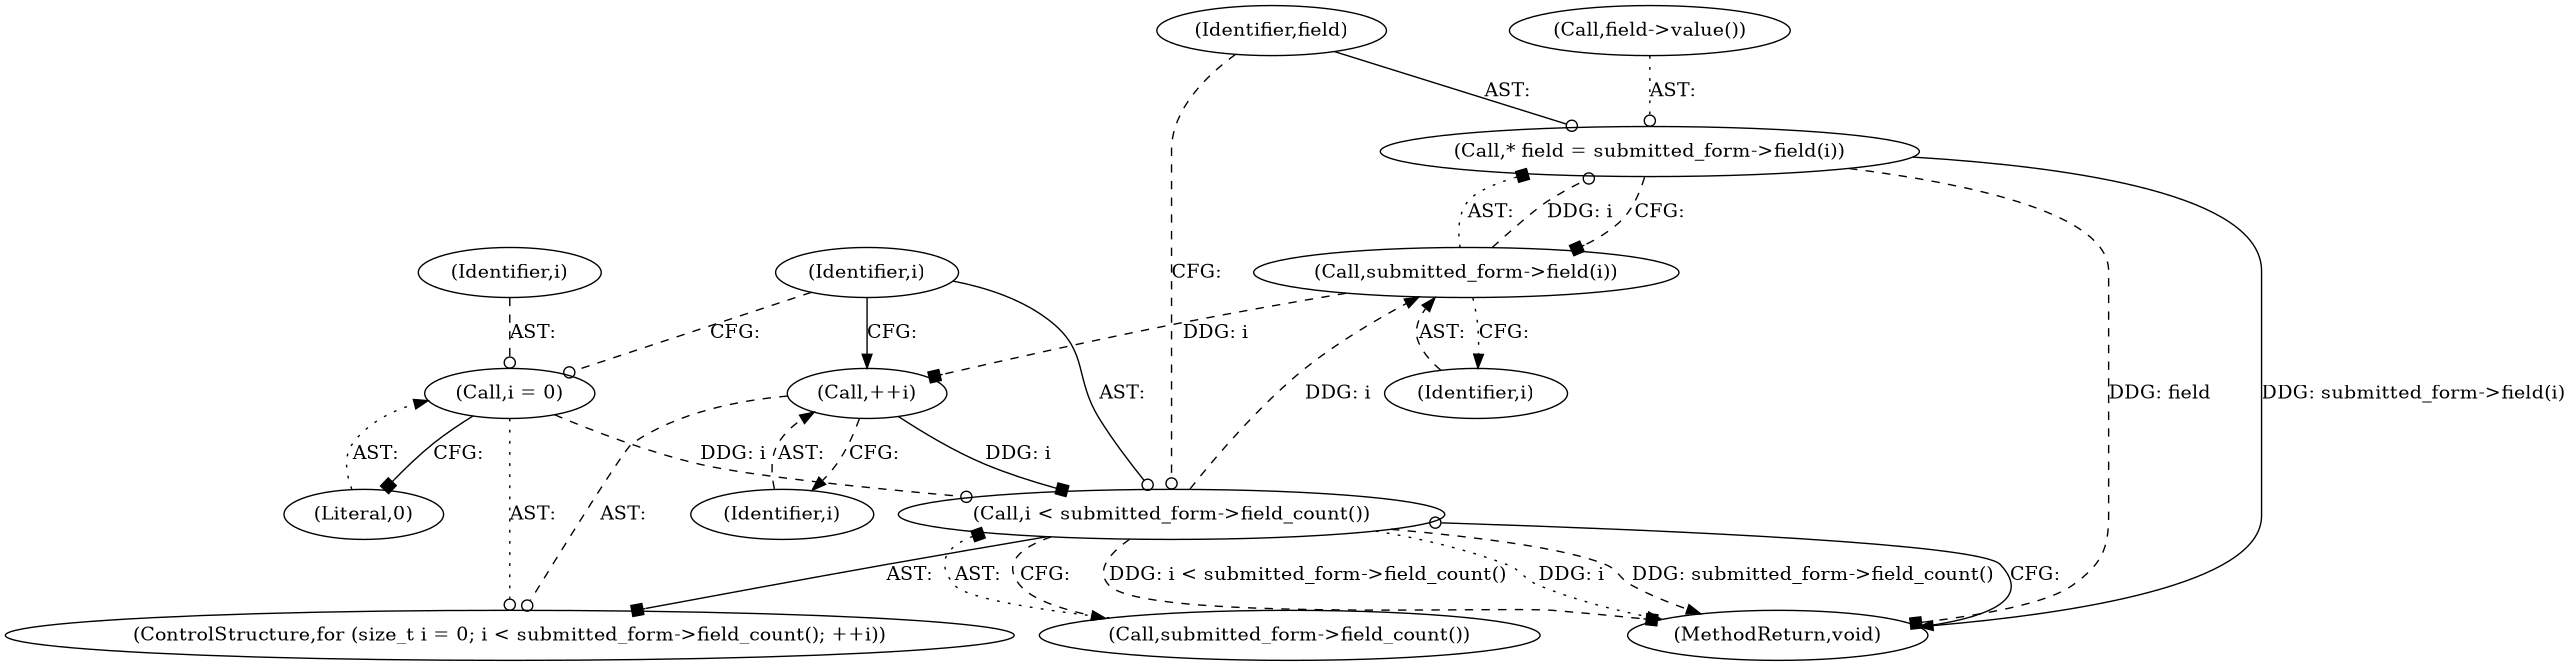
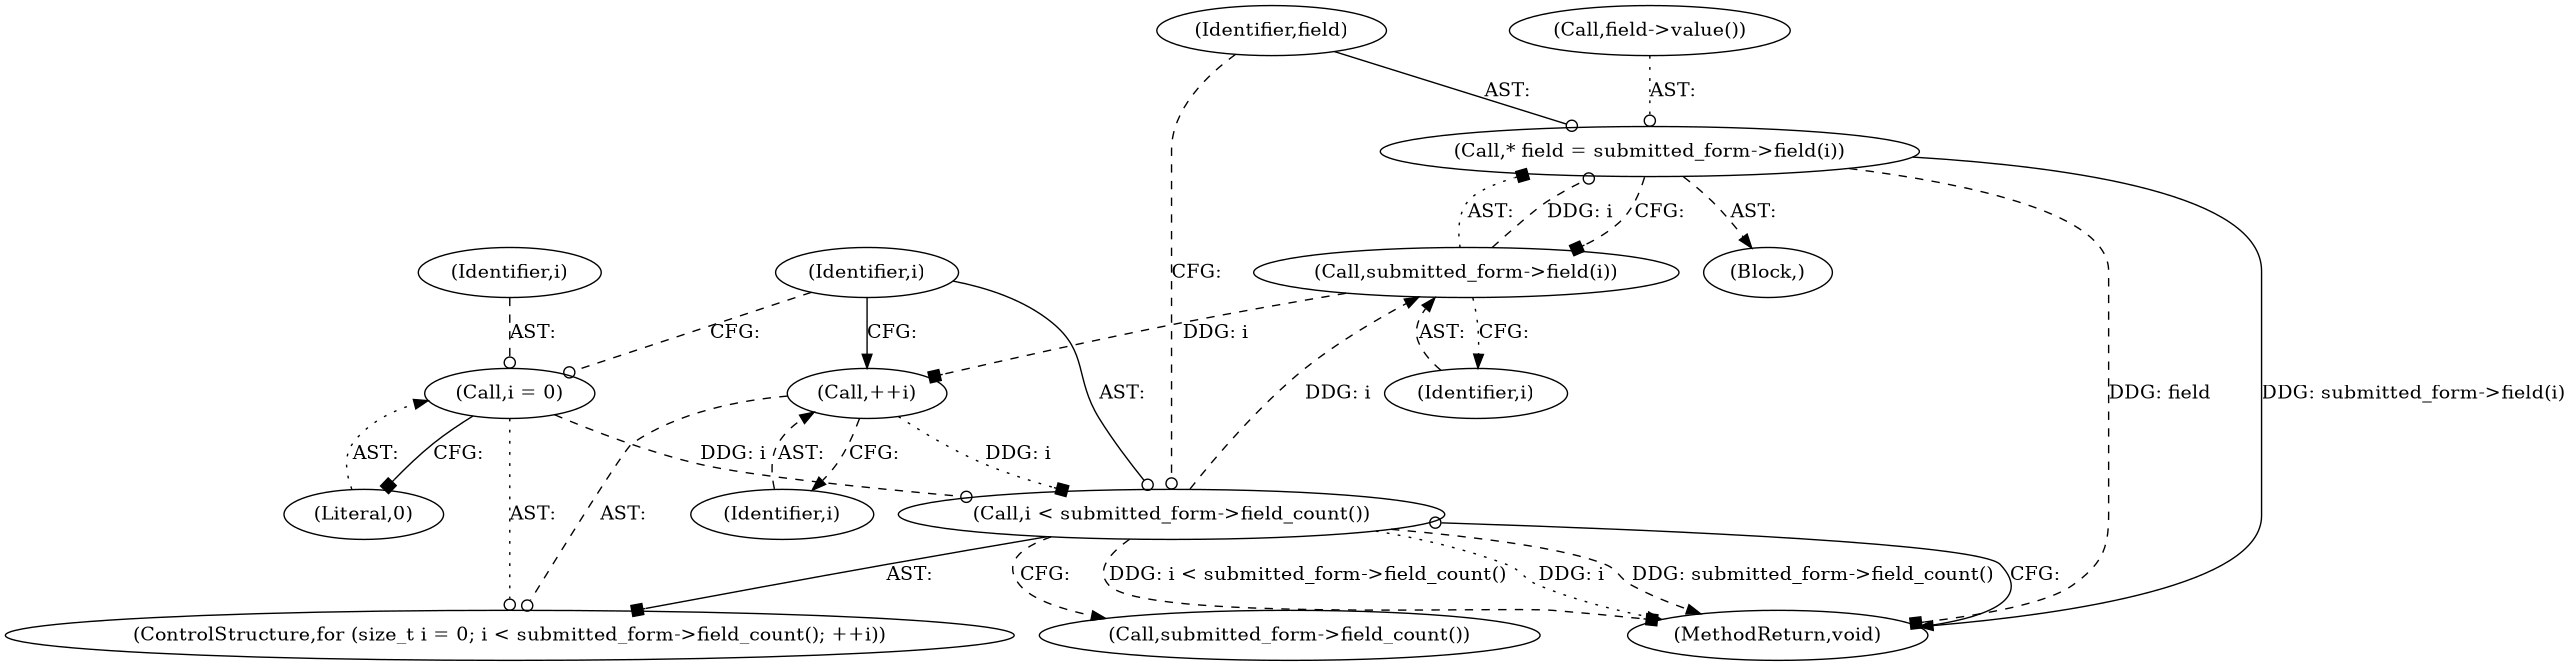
node "(Block,)": added
edge "(Call,++i)" -> "(Call,i < submitted_form->field_count())": style solid -> dotted
edge "(Call,submitted_form->field_count())" -> "(Call,i < submitted_form->field_count())": removed, label "AST:"
